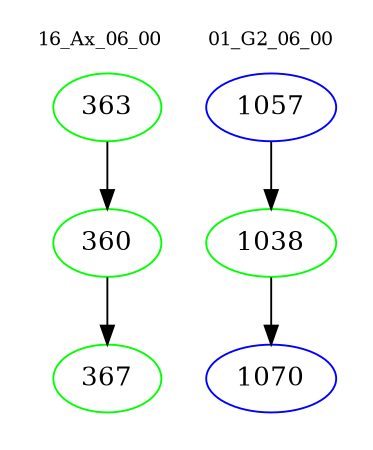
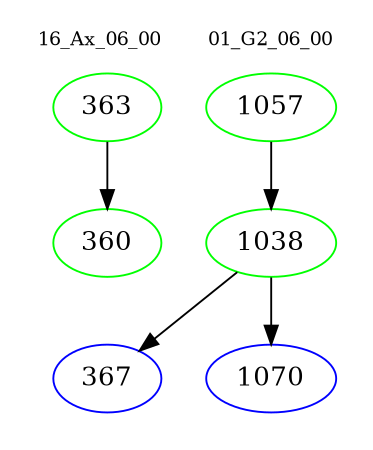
node "1057": color blue -> green
edge "360" -> "367": now "1038" -> "367"
node "367": color green -> blue
